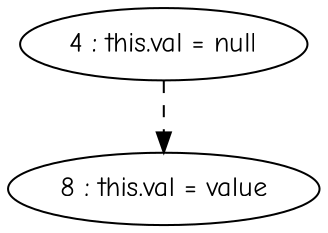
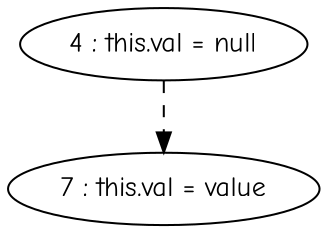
node "8 : this.val = value": label "8 : this.val = value" -> "7 : this.val = value"
